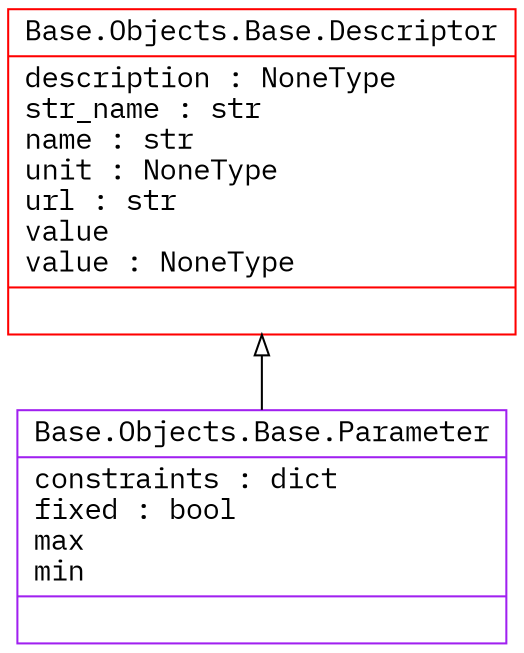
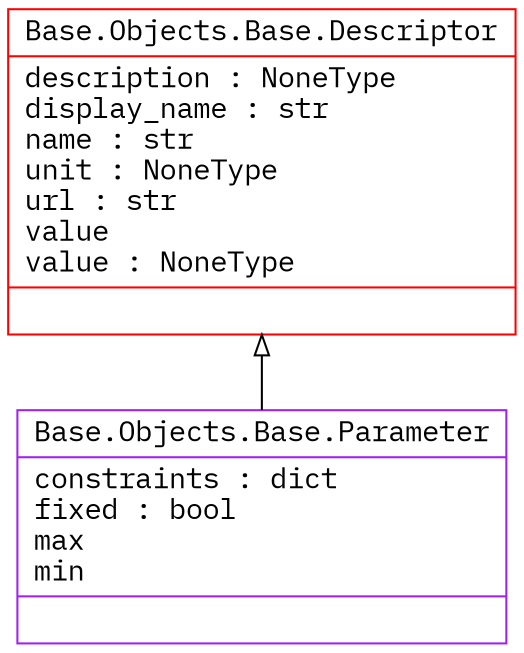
node "Base.Objects.Base.Descriptor": text "str_name : str" -> "display_name : str"
